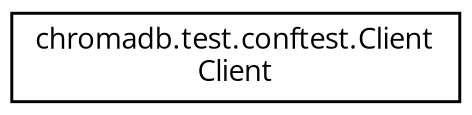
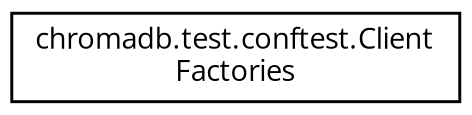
node "chromadb.test.conftest.Client Client": label "chromadb.test.conftest.Client Client" -> "chromadb.test.conftest.Client Factories"
